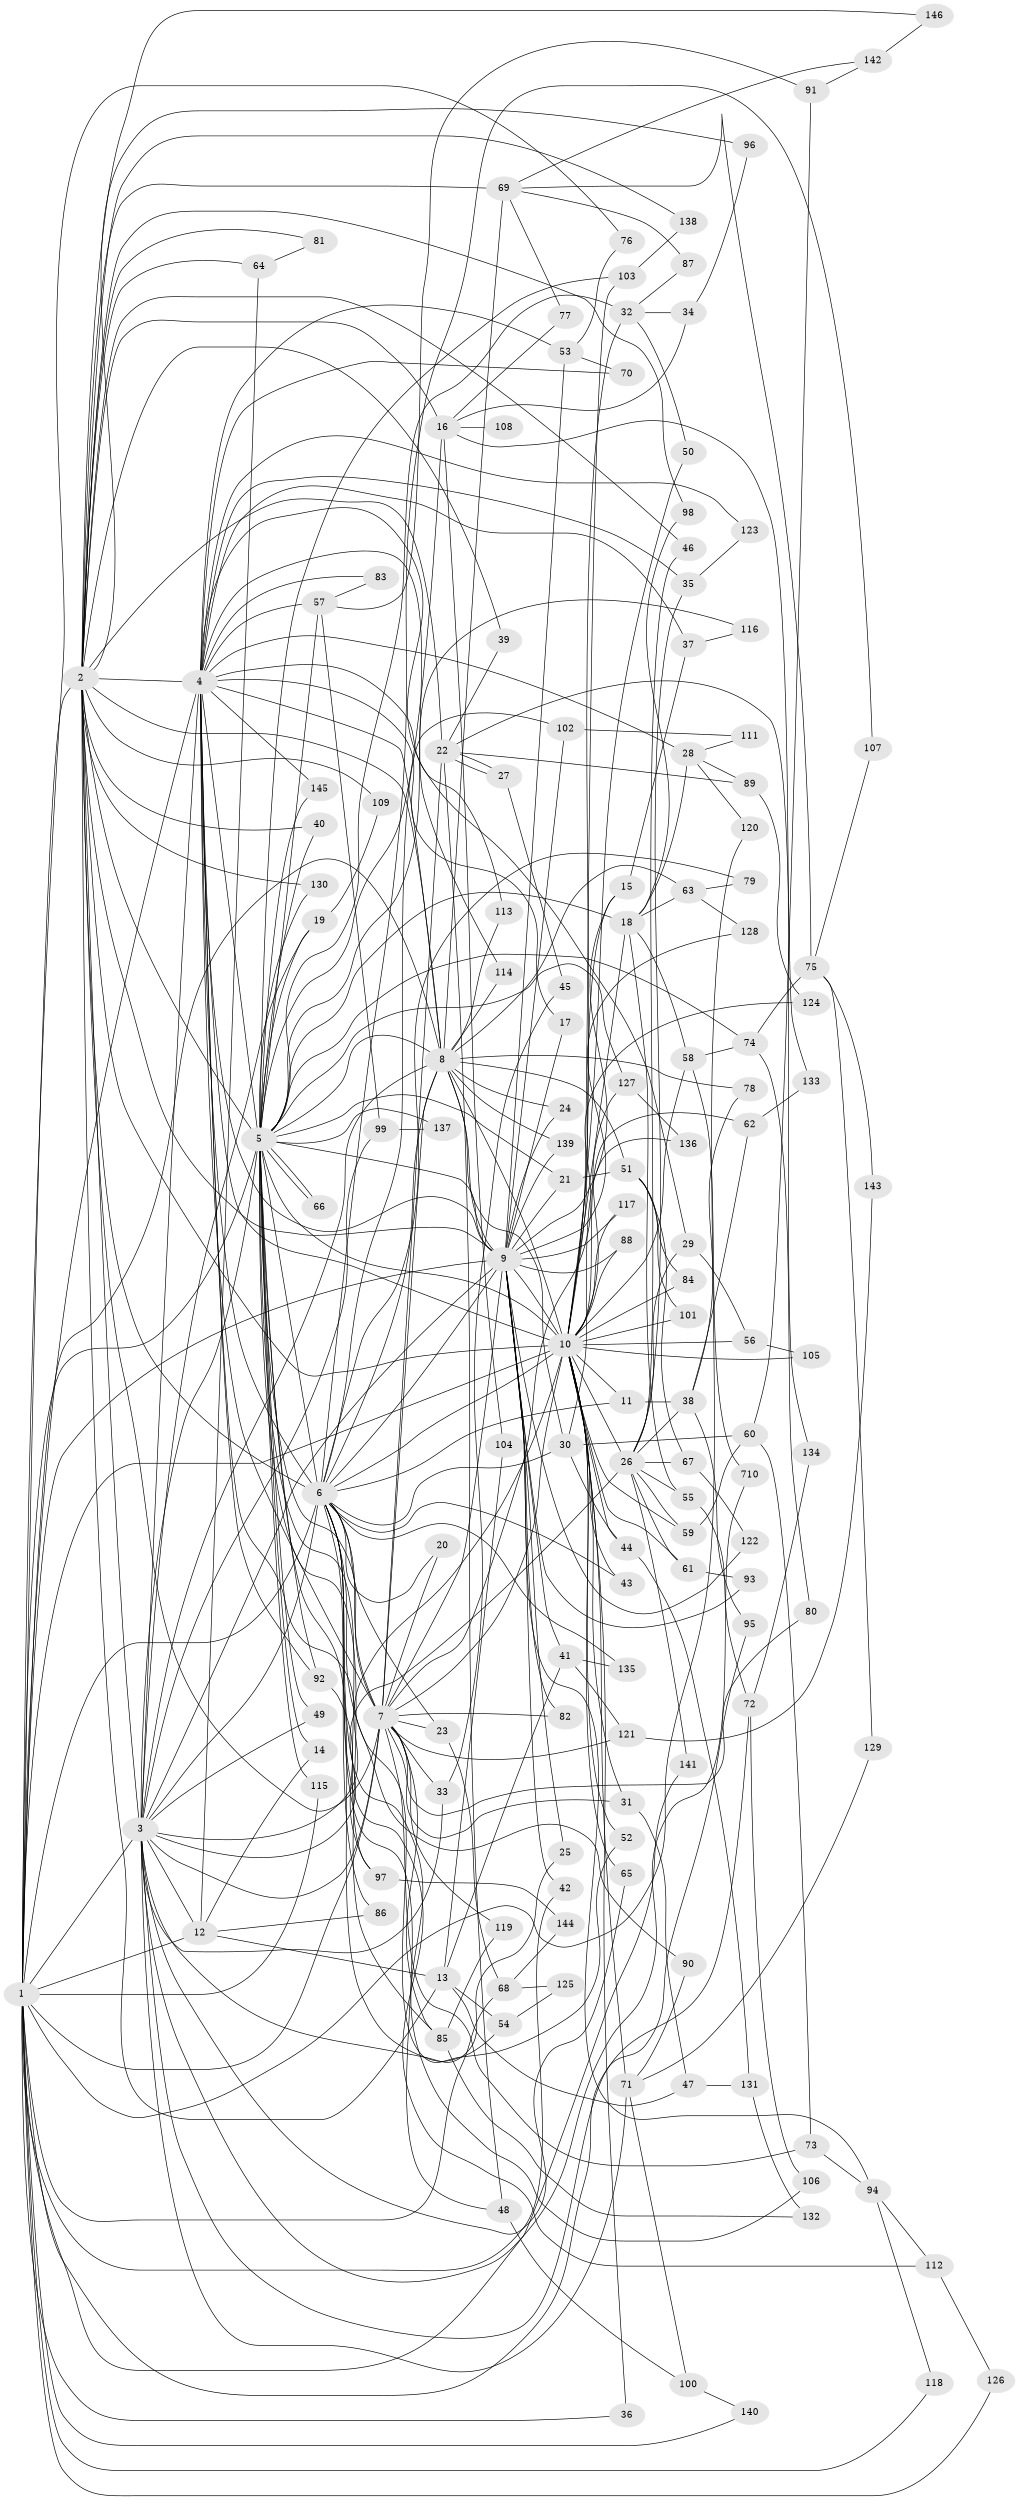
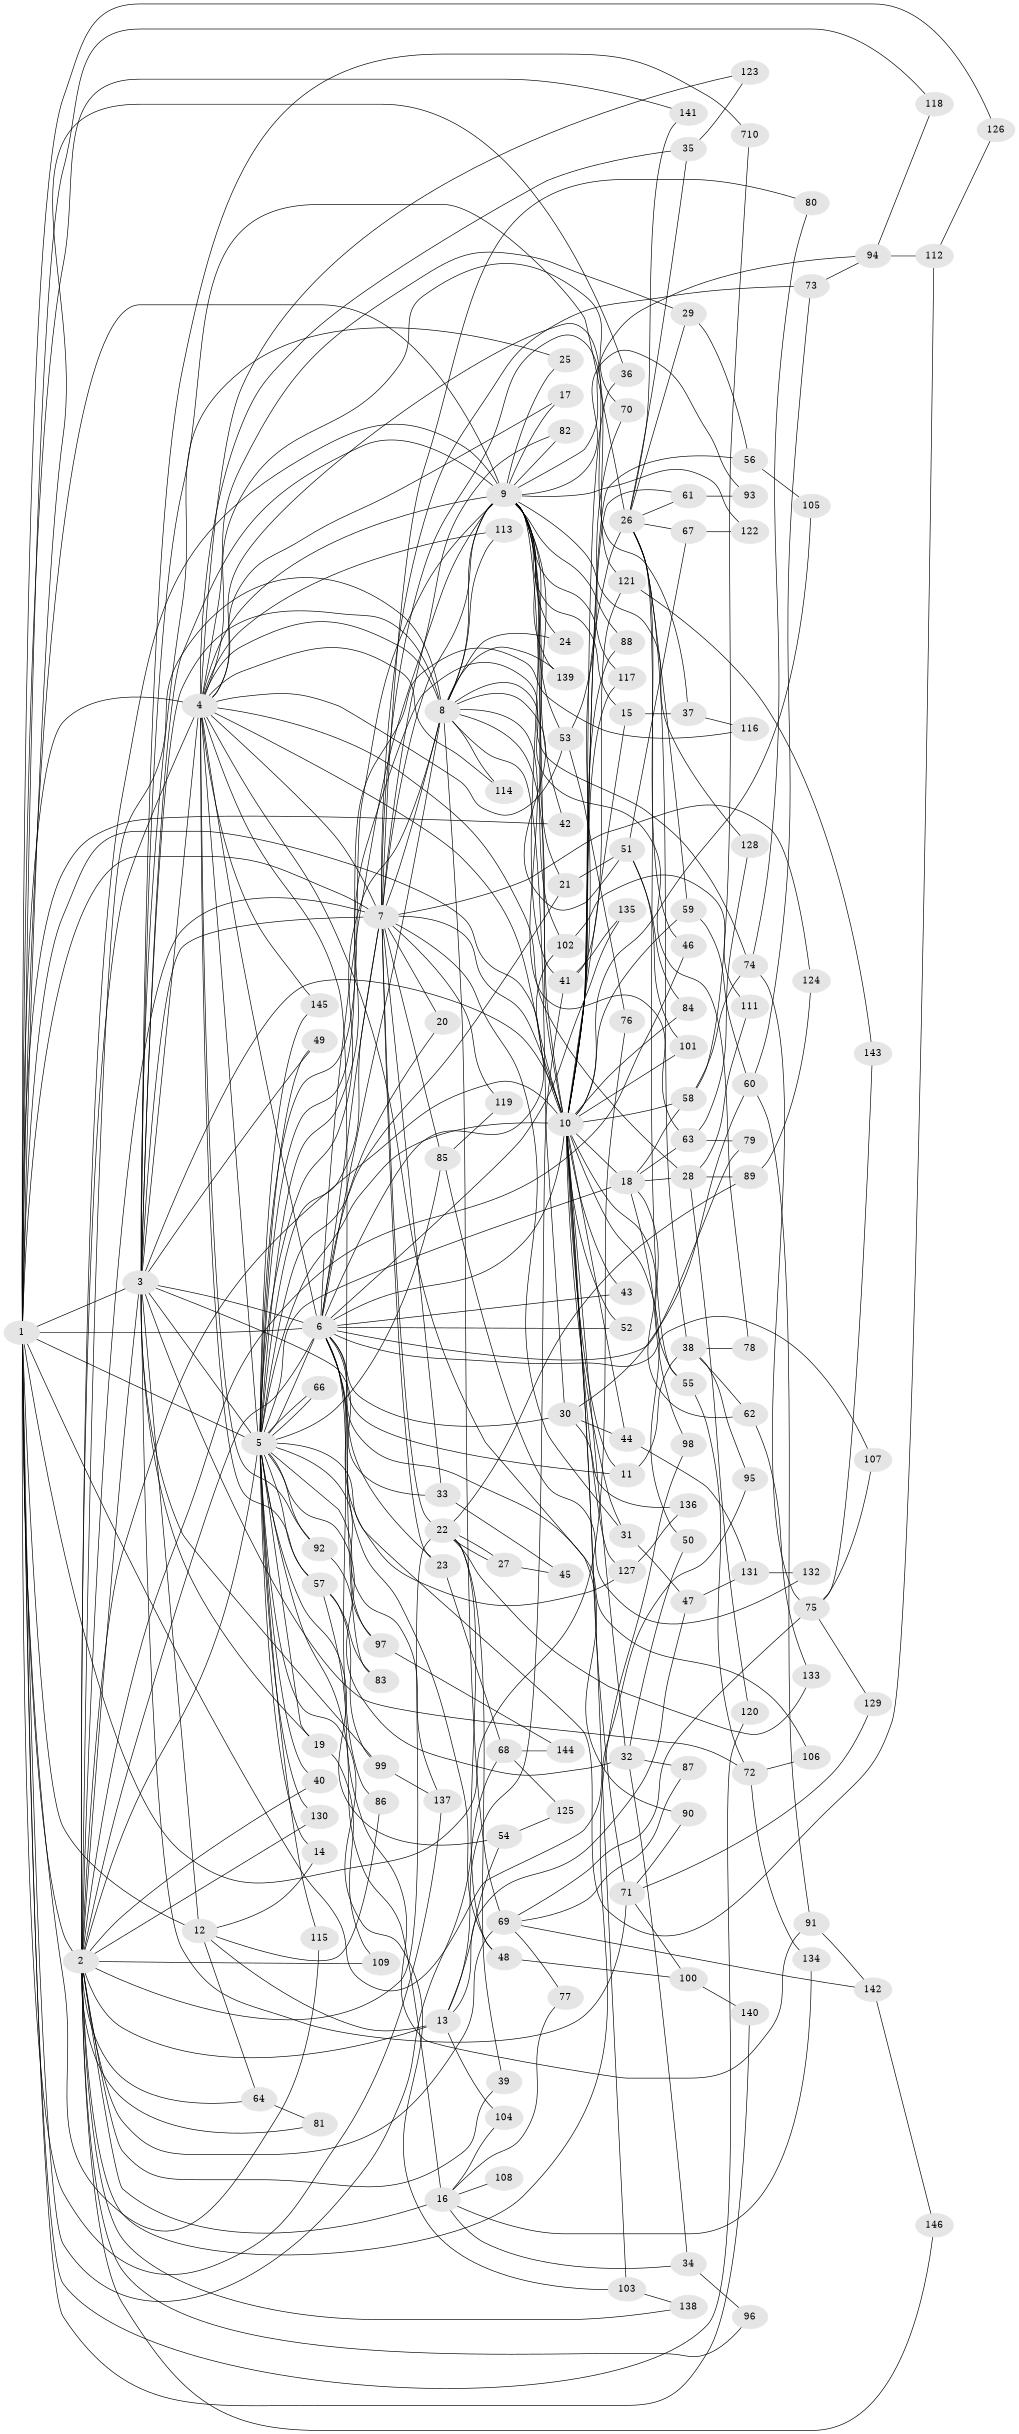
edge "8" -- "1": now "137" -- "1"
node "65": removed
